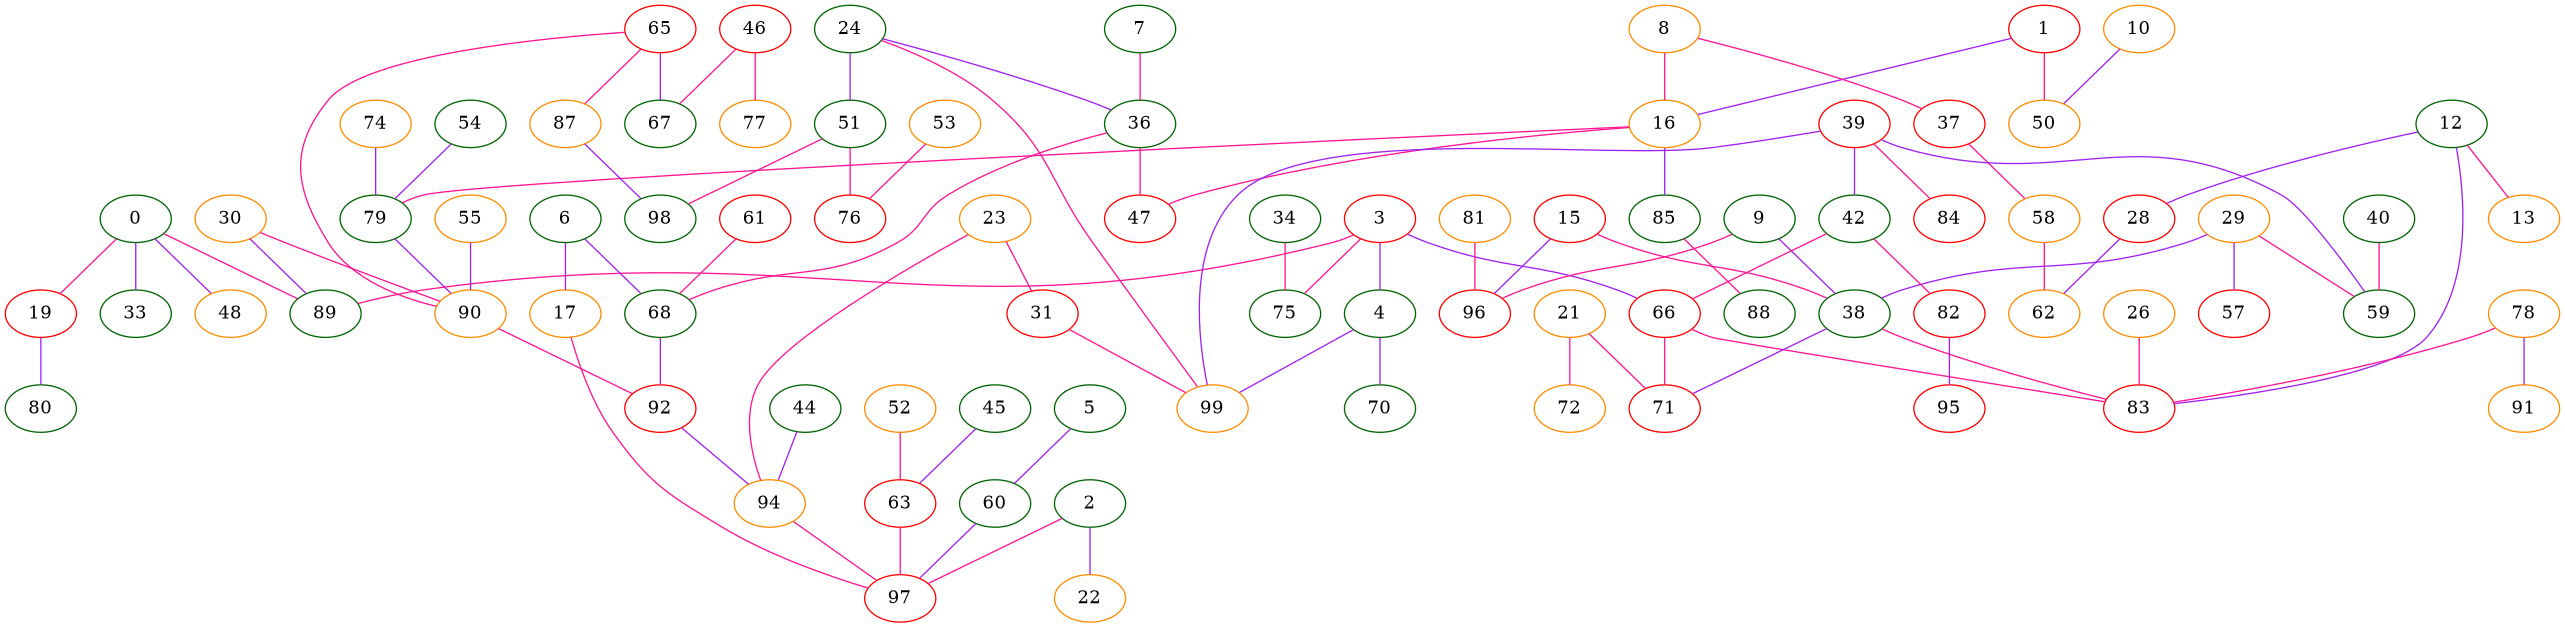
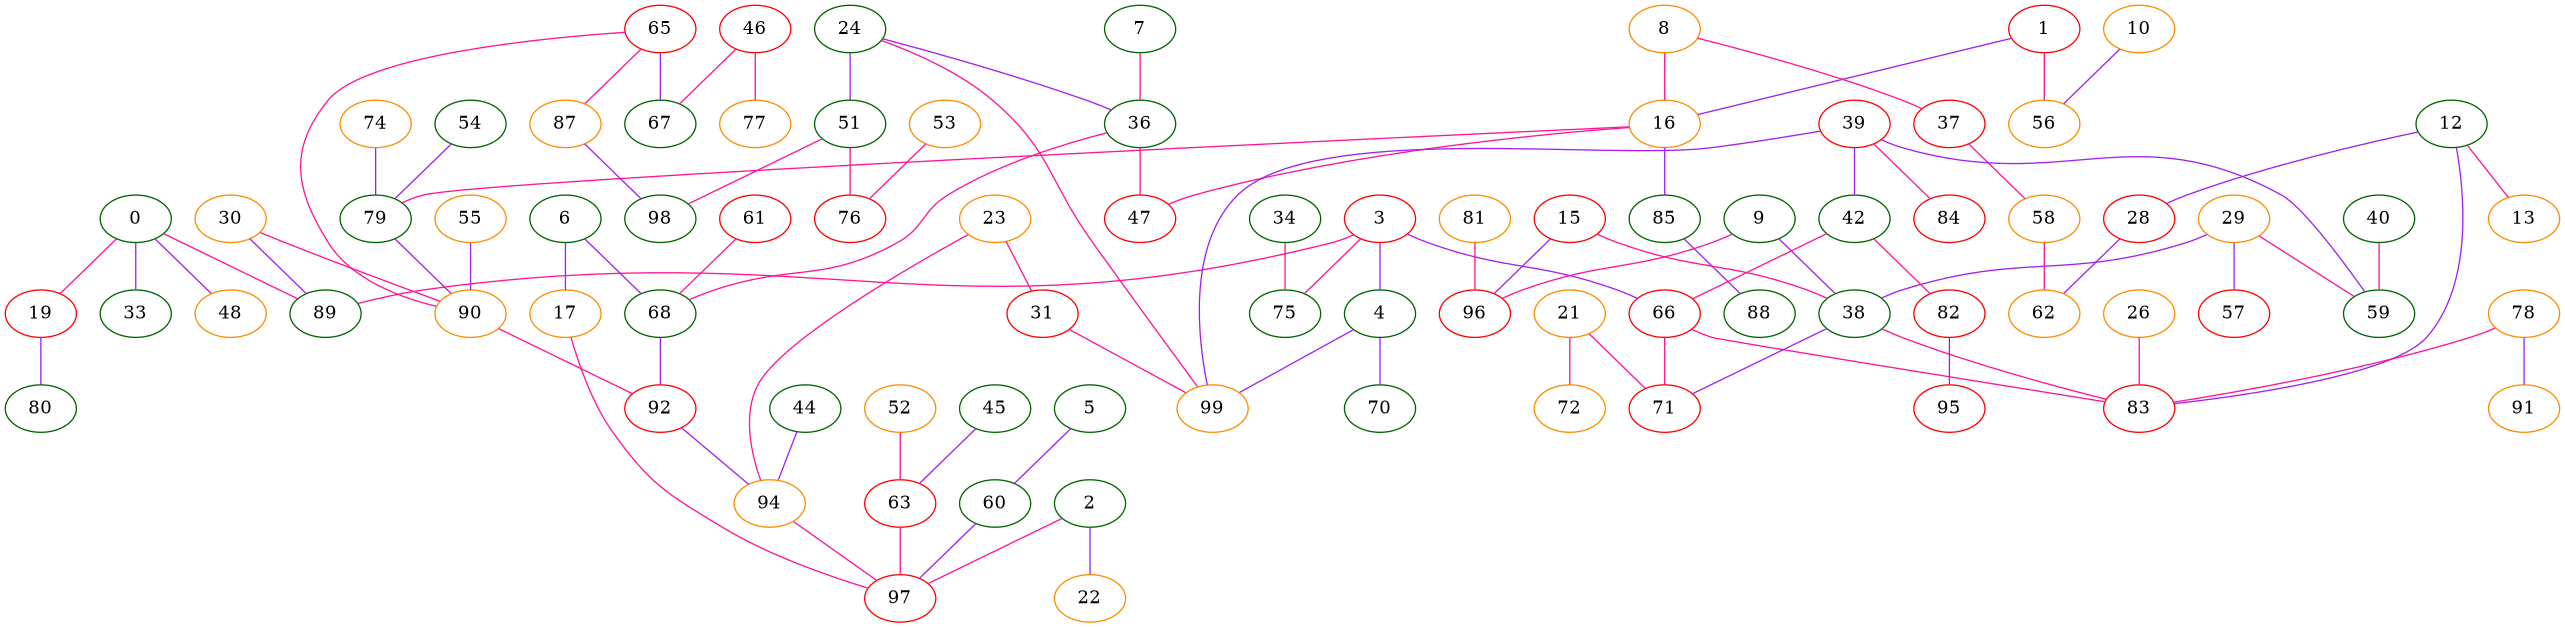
node "50": label "50" -> "56"
edge "85" -- "88": color deeppink -> purple
